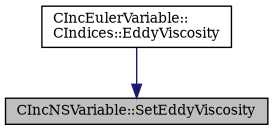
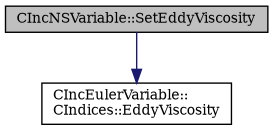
edge "CIncEulerVariable:: CIndices::EddyViscosity" -> "CIncNSVariable::SetEddyViscosity": reversed
